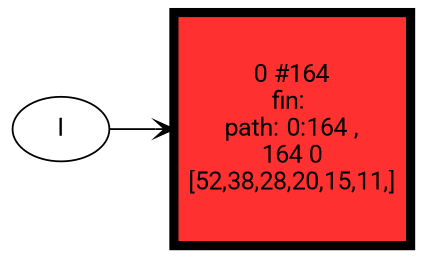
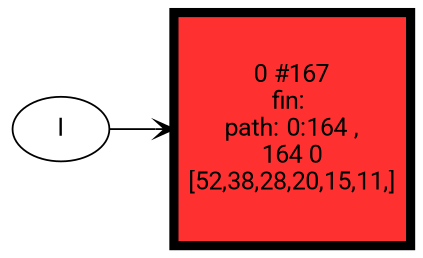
node "0 #164 fin: path: 0:164 , 164 0 [52,38,28,20,15,11,]": label "0 #164 fin: path: 0:164 , 164 0 [52,38,28,20,15,11,]" -> "0 #167 fin: path: 0:164 , 164 0 [52,38,28,20,15,11,]"
